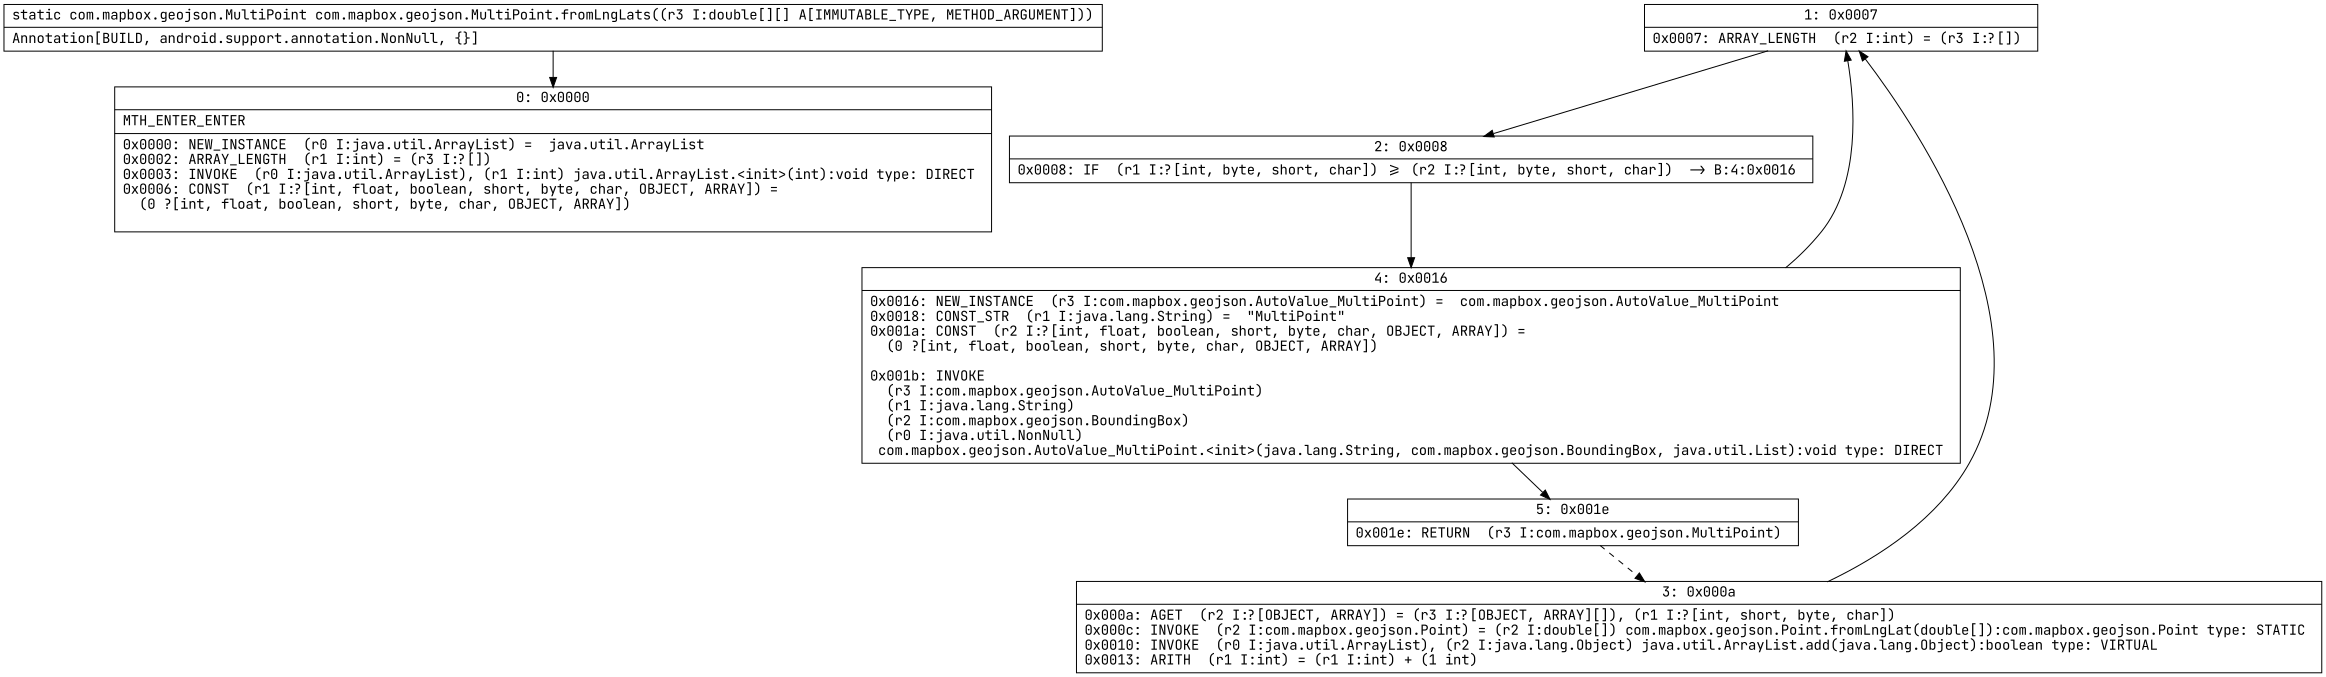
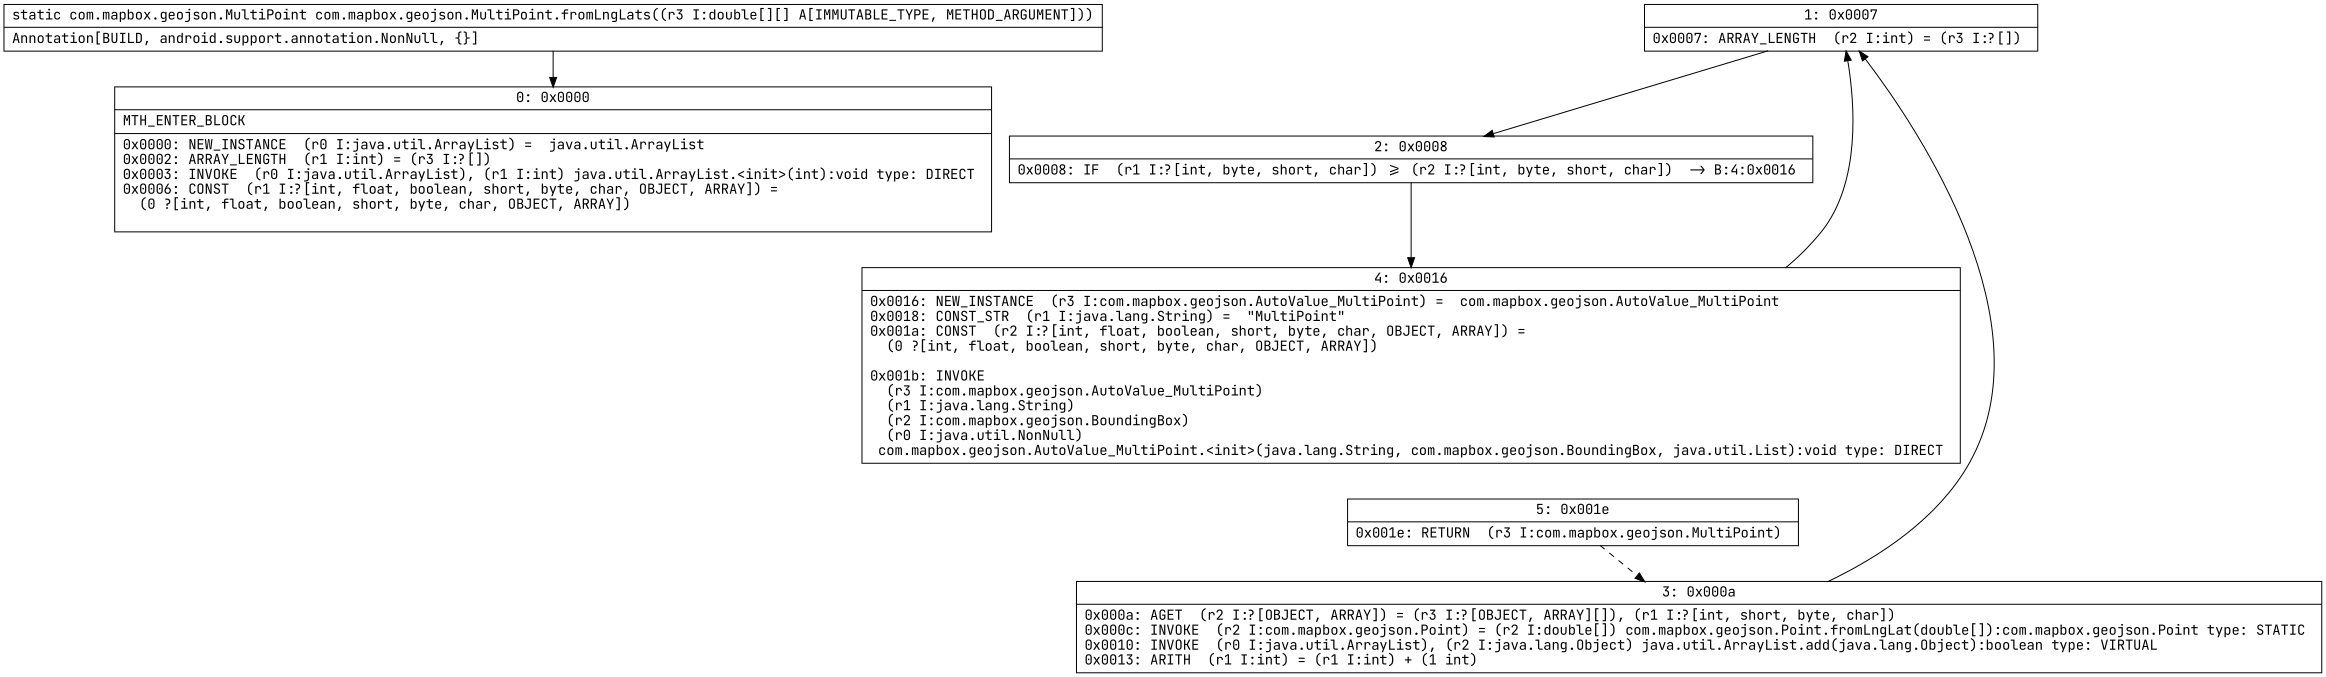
node "0: 0x0000": text "MTH_ENTER_ENTER" -> "MTH_ENTER_BLOCK"
edge "4: 0x0016" -> "5: 0x001e": removed
